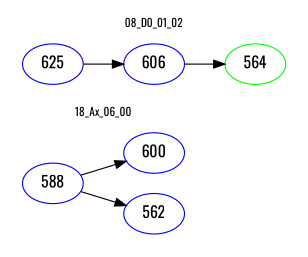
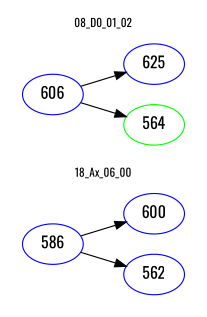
edge "625" -> "606": reversed
node "588": label "588" -> "586"
